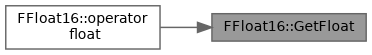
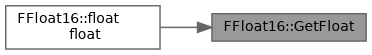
node "FFloat16::operator float": label "FFloat16::operator float" -> "FFloat16::float float"
